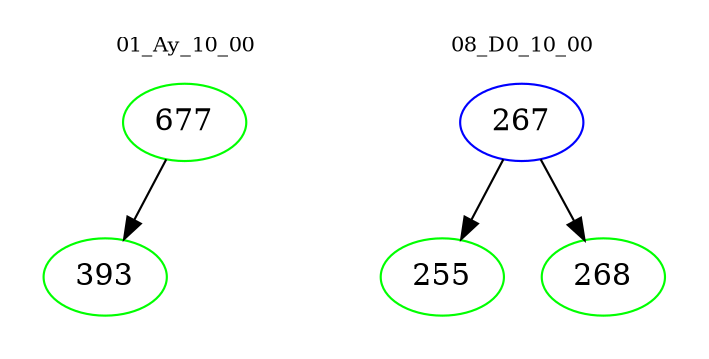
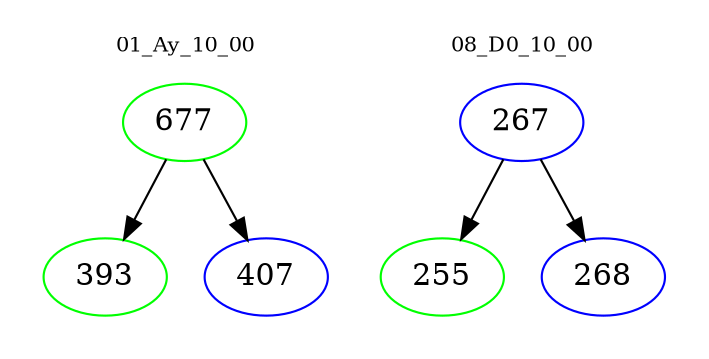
node "407": added
node "268": color green -> blue
